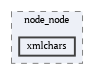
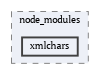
cluster "node_node": label "node_node" -> "node_modules"
